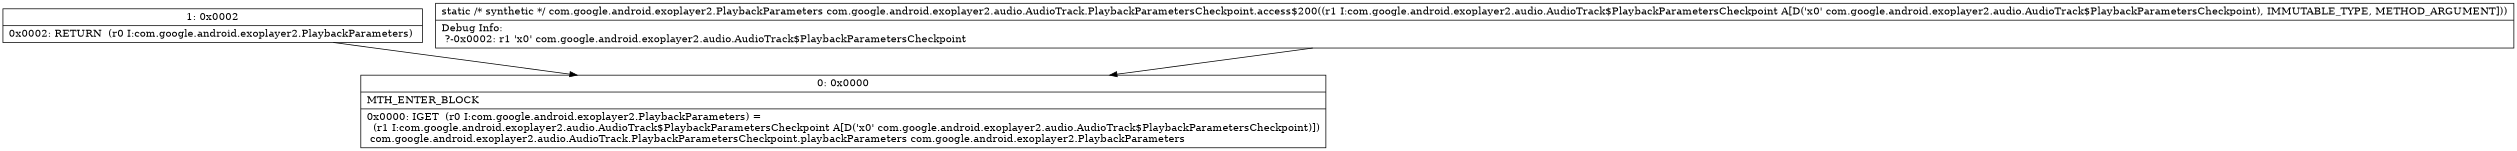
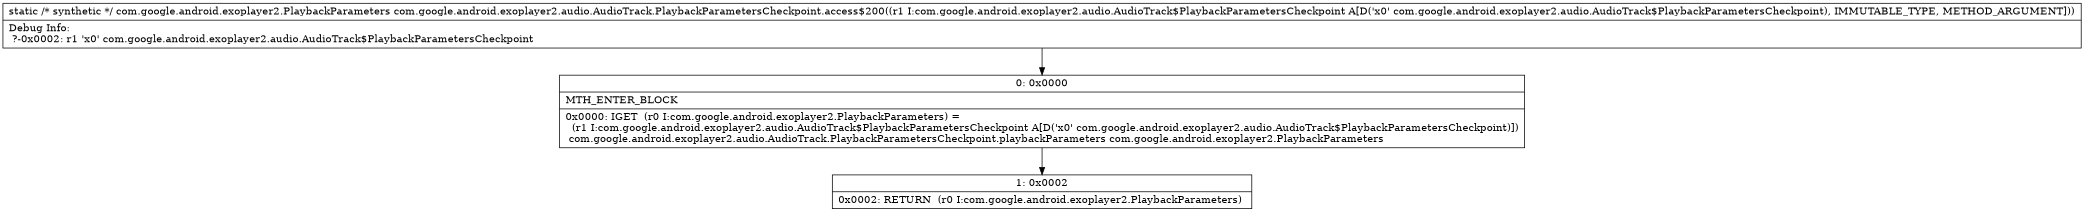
edge "1: 0x0002" -> "0: 0x0000": reversed
